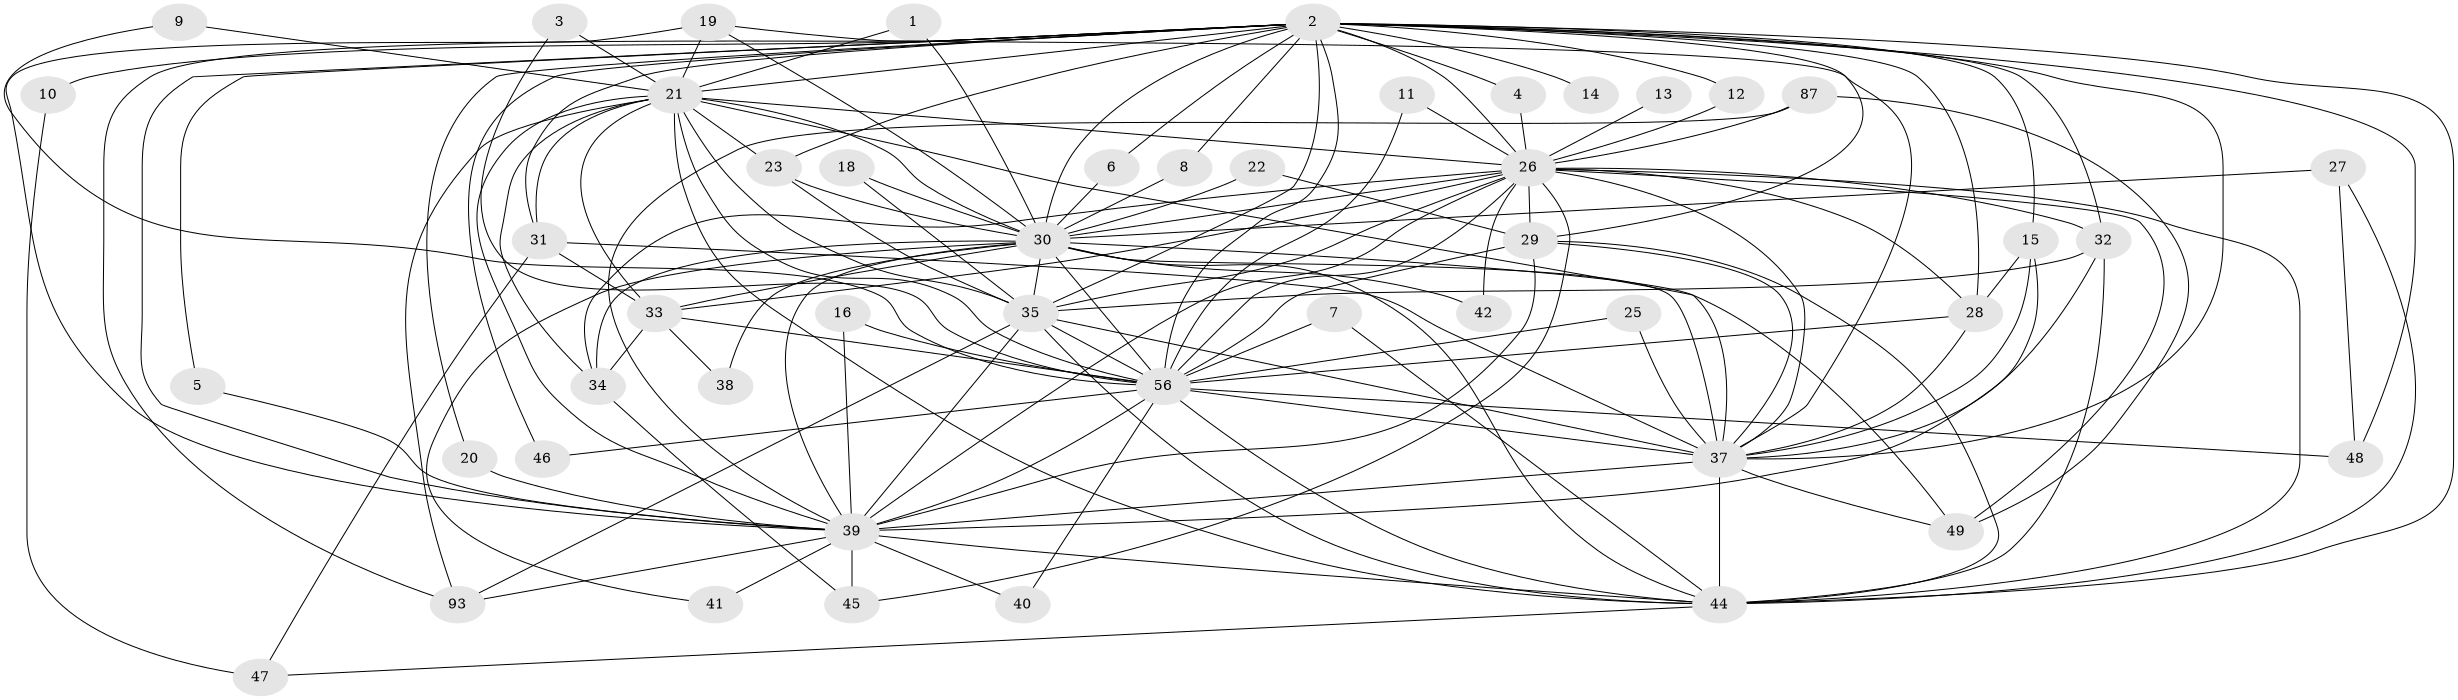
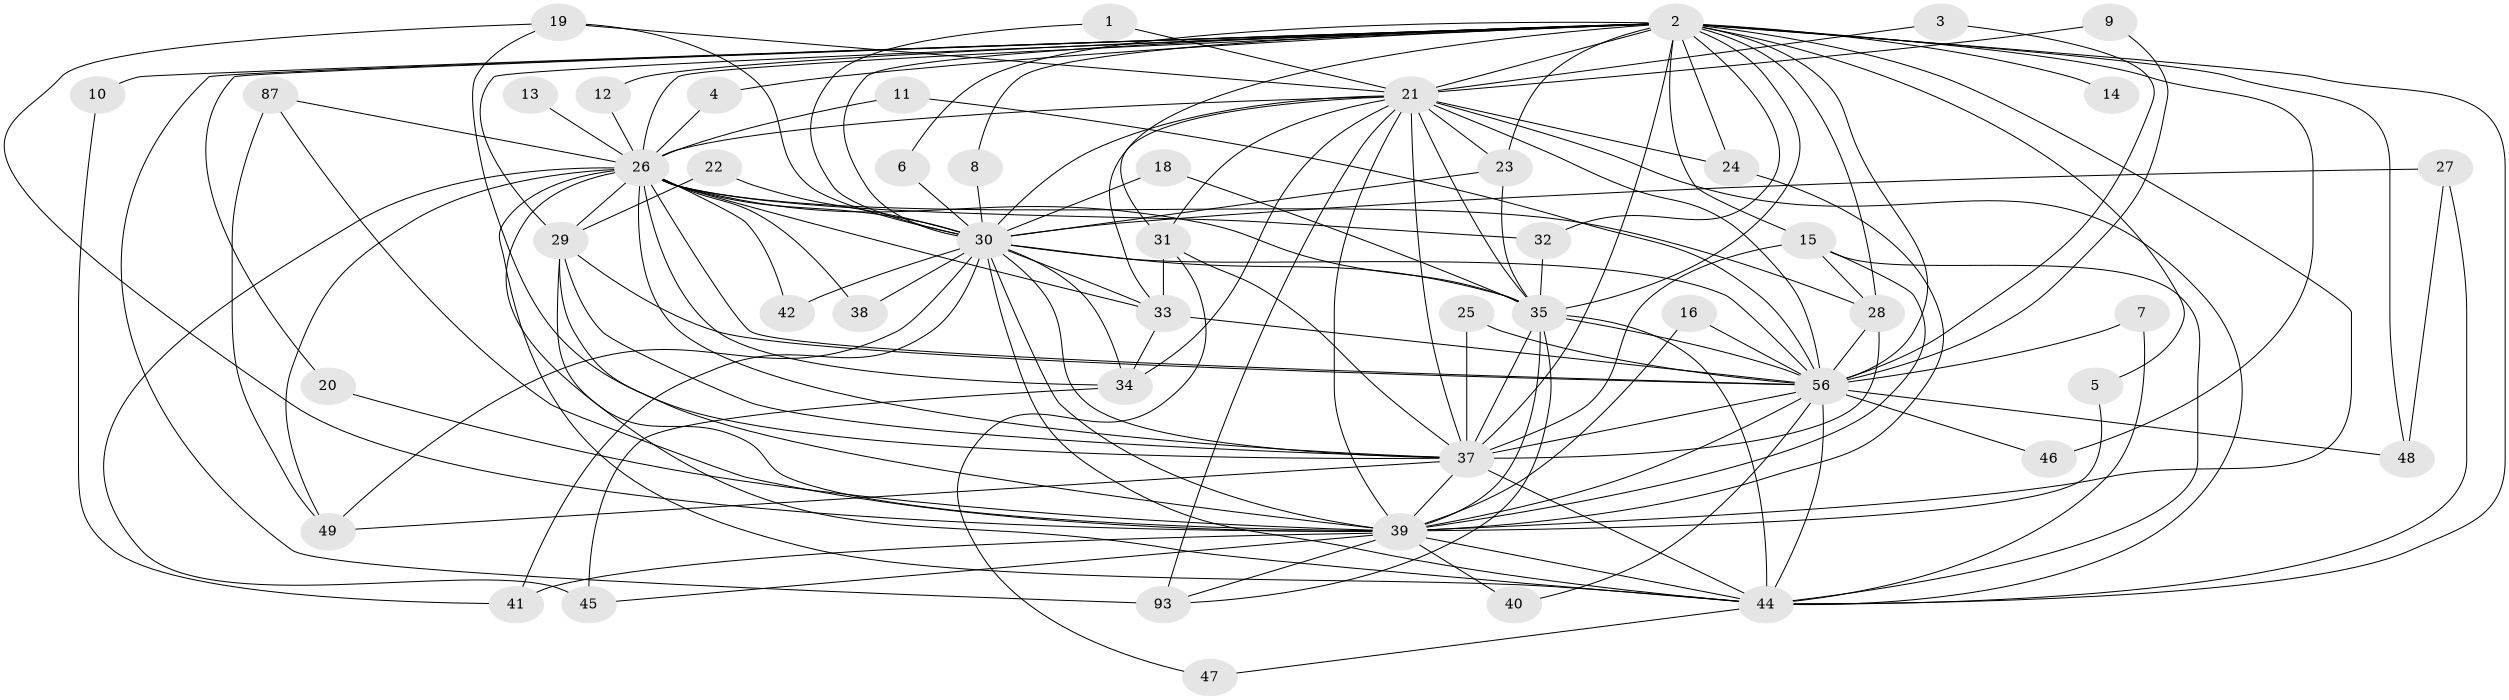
node "24": added
edge "33" -- "38": now "26" -- "38"
edge "32" -- "37": removed
edge "10" -- "47": now "10" -- "41"
edge "32" -- "44": now "15" -- "44"
